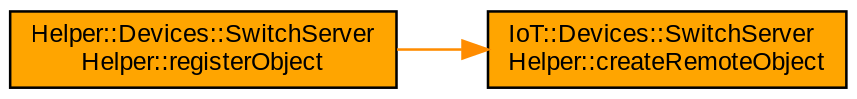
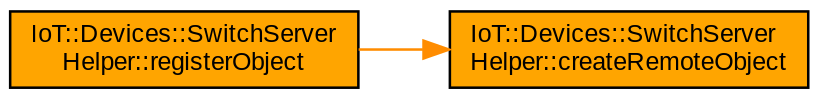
node "Helper::Devices::SwitchServer Helper::registerObject": label "Helper::Devices::SwitchServer Helper::registerObject" -> "IoT::Devices::SwitchServer Helper::registerObject"
